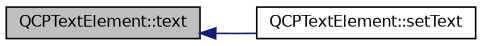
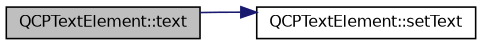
edge "QCPTextElement::setText" -> "QCPTextElement::text": reversed
